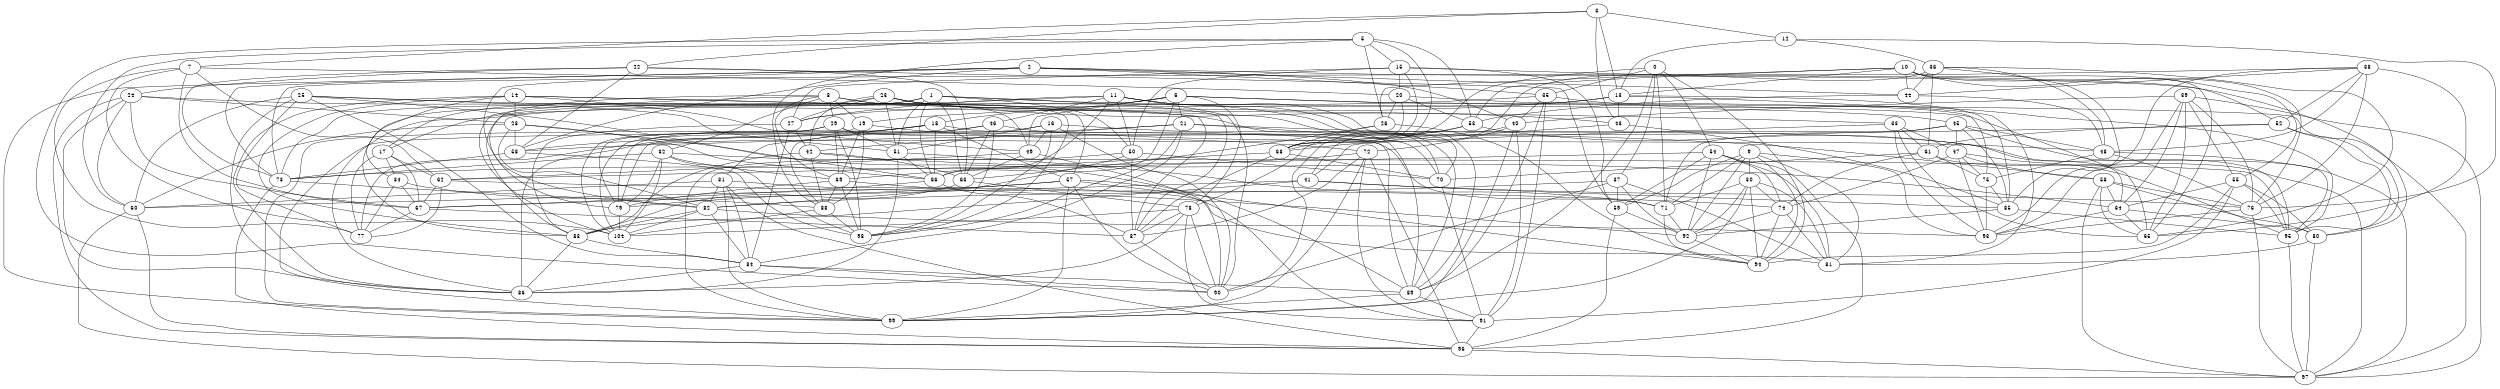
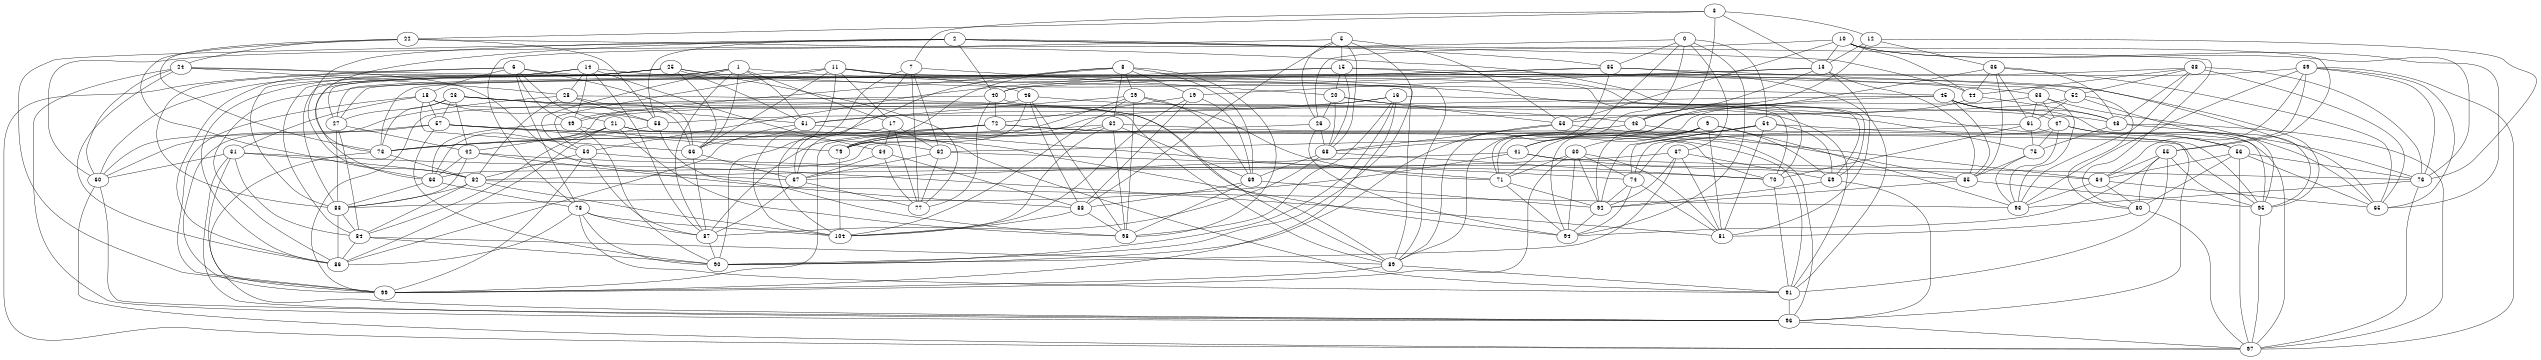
edge "12" -- "43": added
edge "69" -- "79": removed
